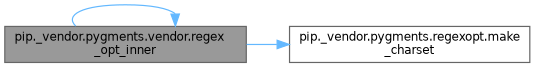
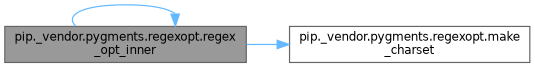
node "pip._vendor.pygments.vendor.regex _opt_inner": label "pip._vendor.pygments.vendor.regex _opt_inner" -> "pip._vendor.pygments.regexopt.regex _opt_inner"
